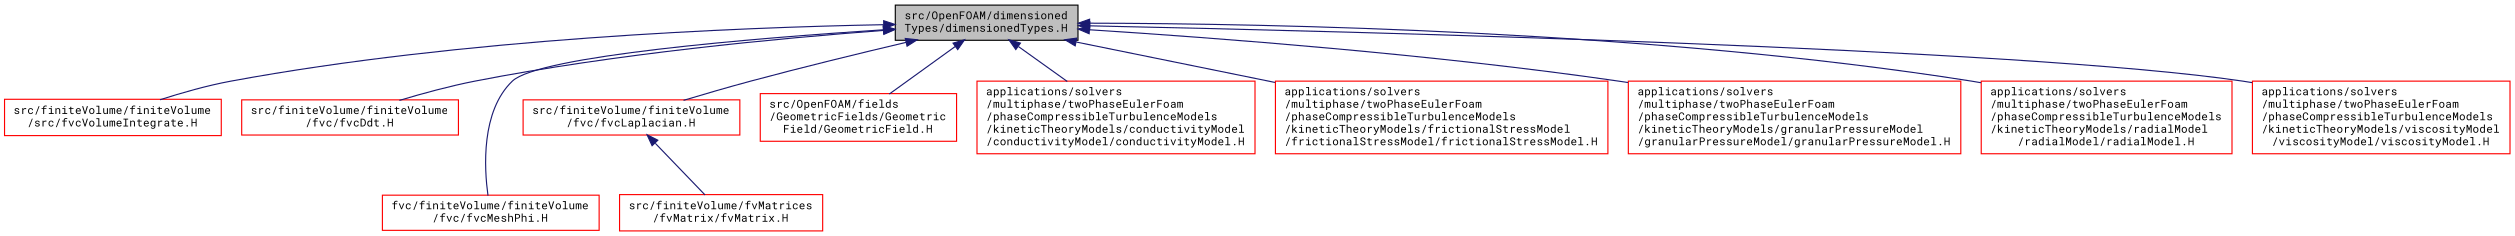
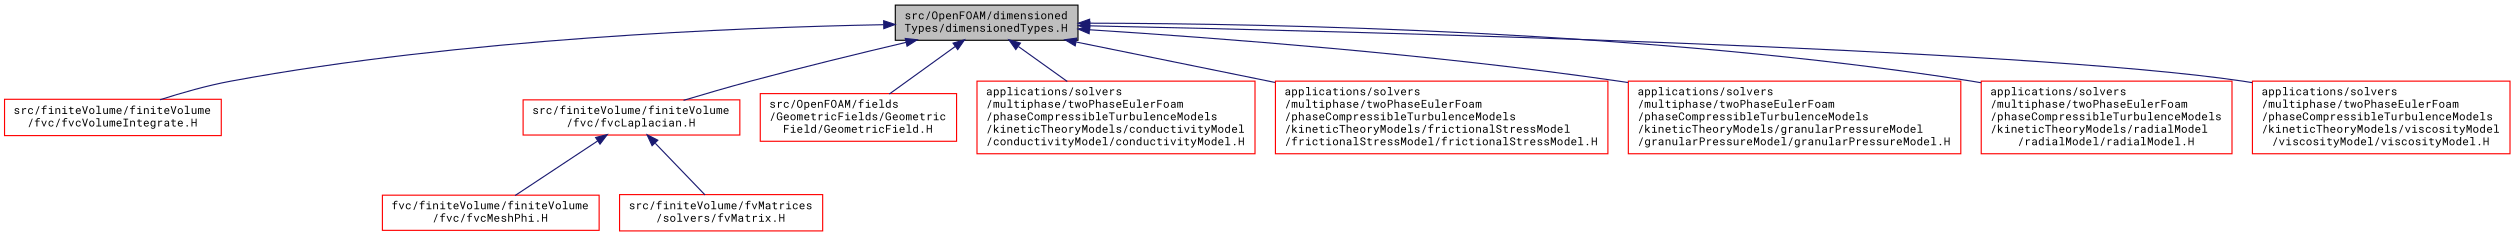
edge "fvc/finiteVolume/finiteVolume /fvc/fvcMeshPhi.H" -> "src/OpenFOAM/dimensioned Types/dimensionedTypes.H": now "fvc/finiteVolume/finiteVolume /fvc/fvcMeshPhi.H" -> "src/finiteVolume/finiteVolume /fvc/fvcLaplacian.H"
node "src/finiteVolume/finiteVolume /src/fvcVolumeIntegrate.H": label "src/finiteVolume/finiteVolume /src/fvcVolumeIntegrate.H" -> "src/finiteVolume/finiteVolume /fvc/fvcVolumeIntegrate.H"
node "src/finiteVolume/finiteVolume /fvc/fvcDdt.H": removed
node "src/finiteVolume/fvMatrices /fvMatrix/fvMatrix.H": label "src/finiteVolume/fvMatrices /fvMatrix/fvMatrix.H" -> "src/finiteVolume/fvMatrices /solvers/fvMatrix.H"
